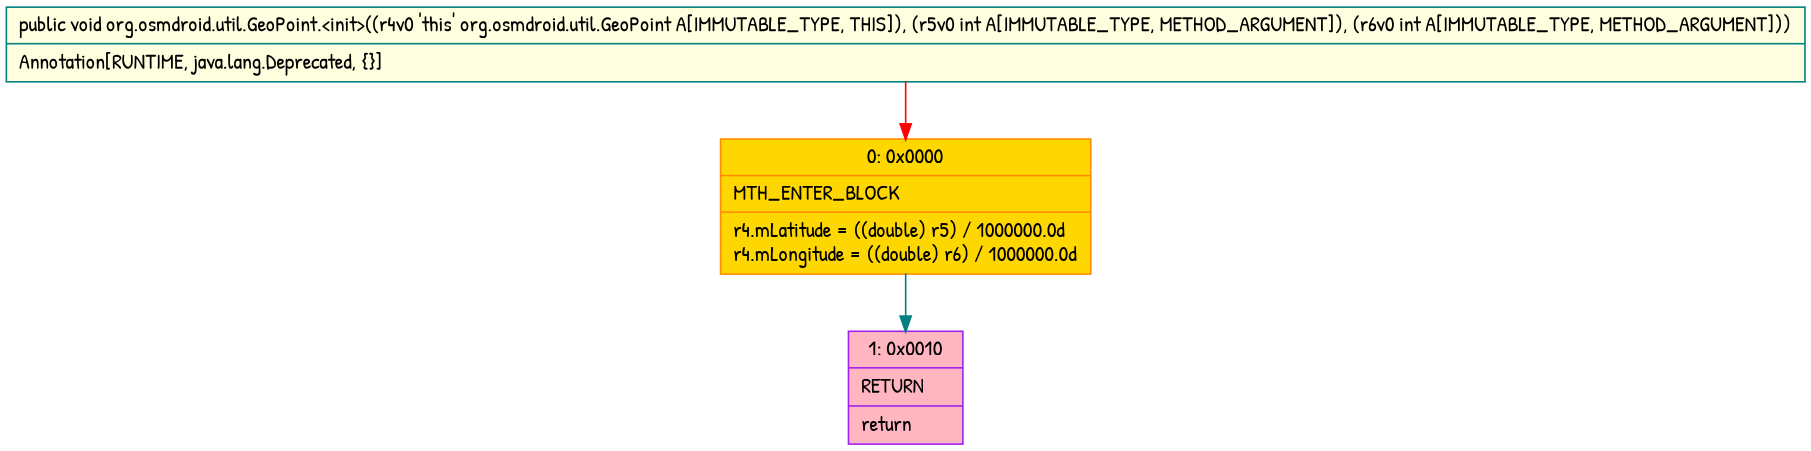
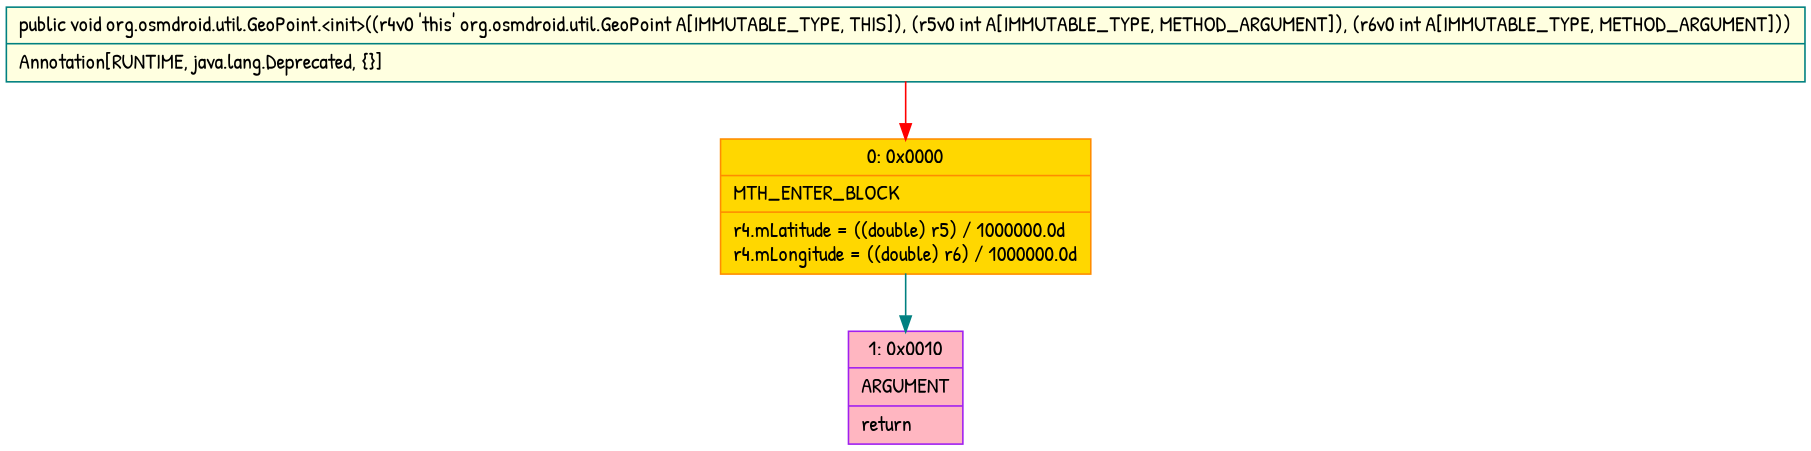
node "1: 0x0010": text "RETURN" -> "ARGUMENT"
